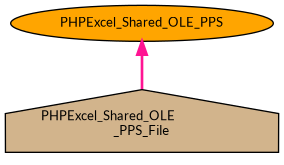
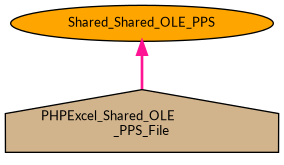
node "PHPExcel_Shared_OLE_PPS": label "PHPExcel_Shared_OLE_PPS" -> "Shared_Shared_OLE_PPS"
